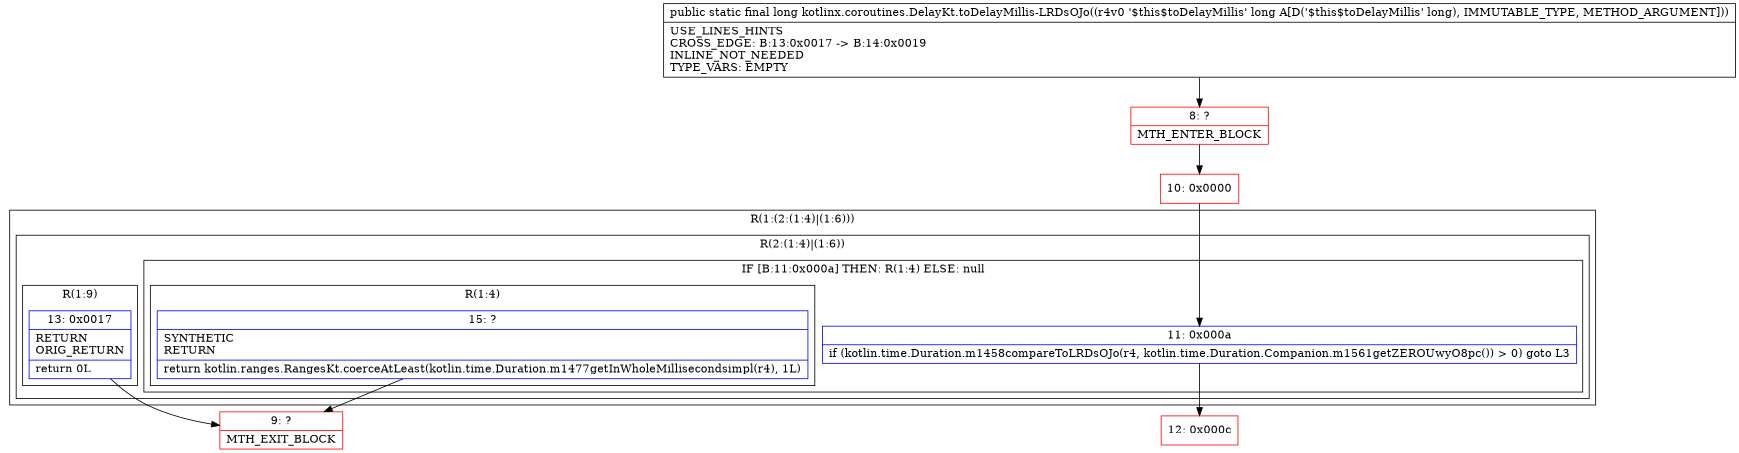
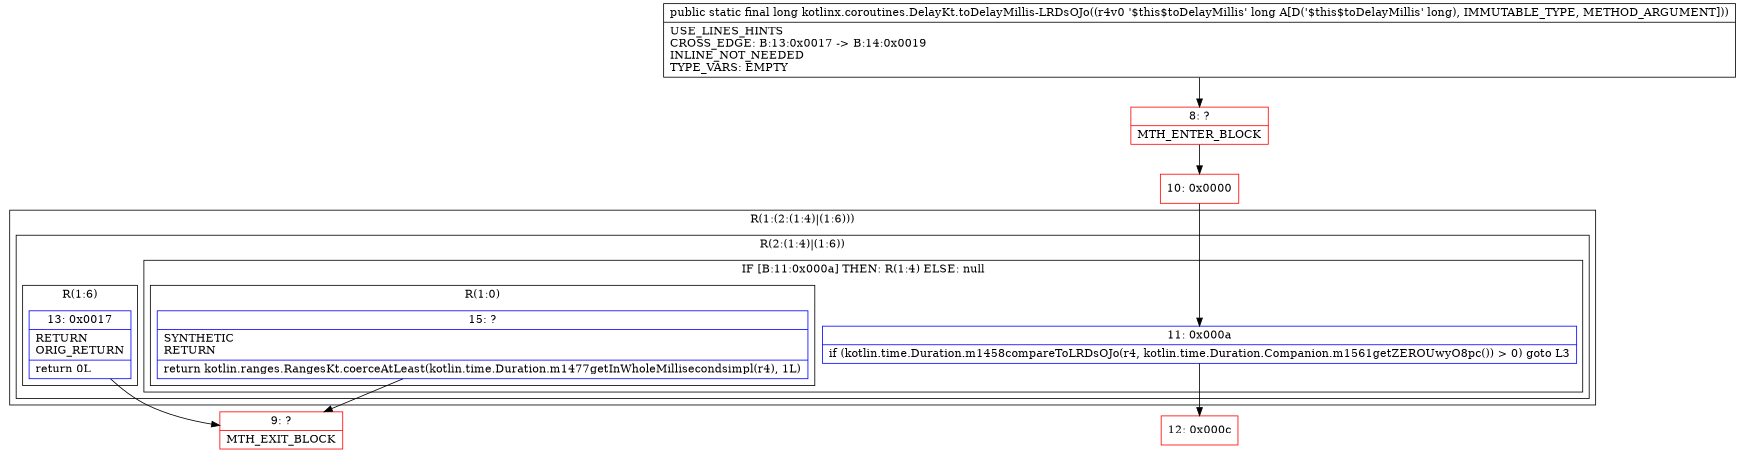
cluster "R(1:9)": label "R(1:9)" -> "R(1:6)"
cluster "R(1:4)": label "R(1:4)" -> "R(1:0)"
